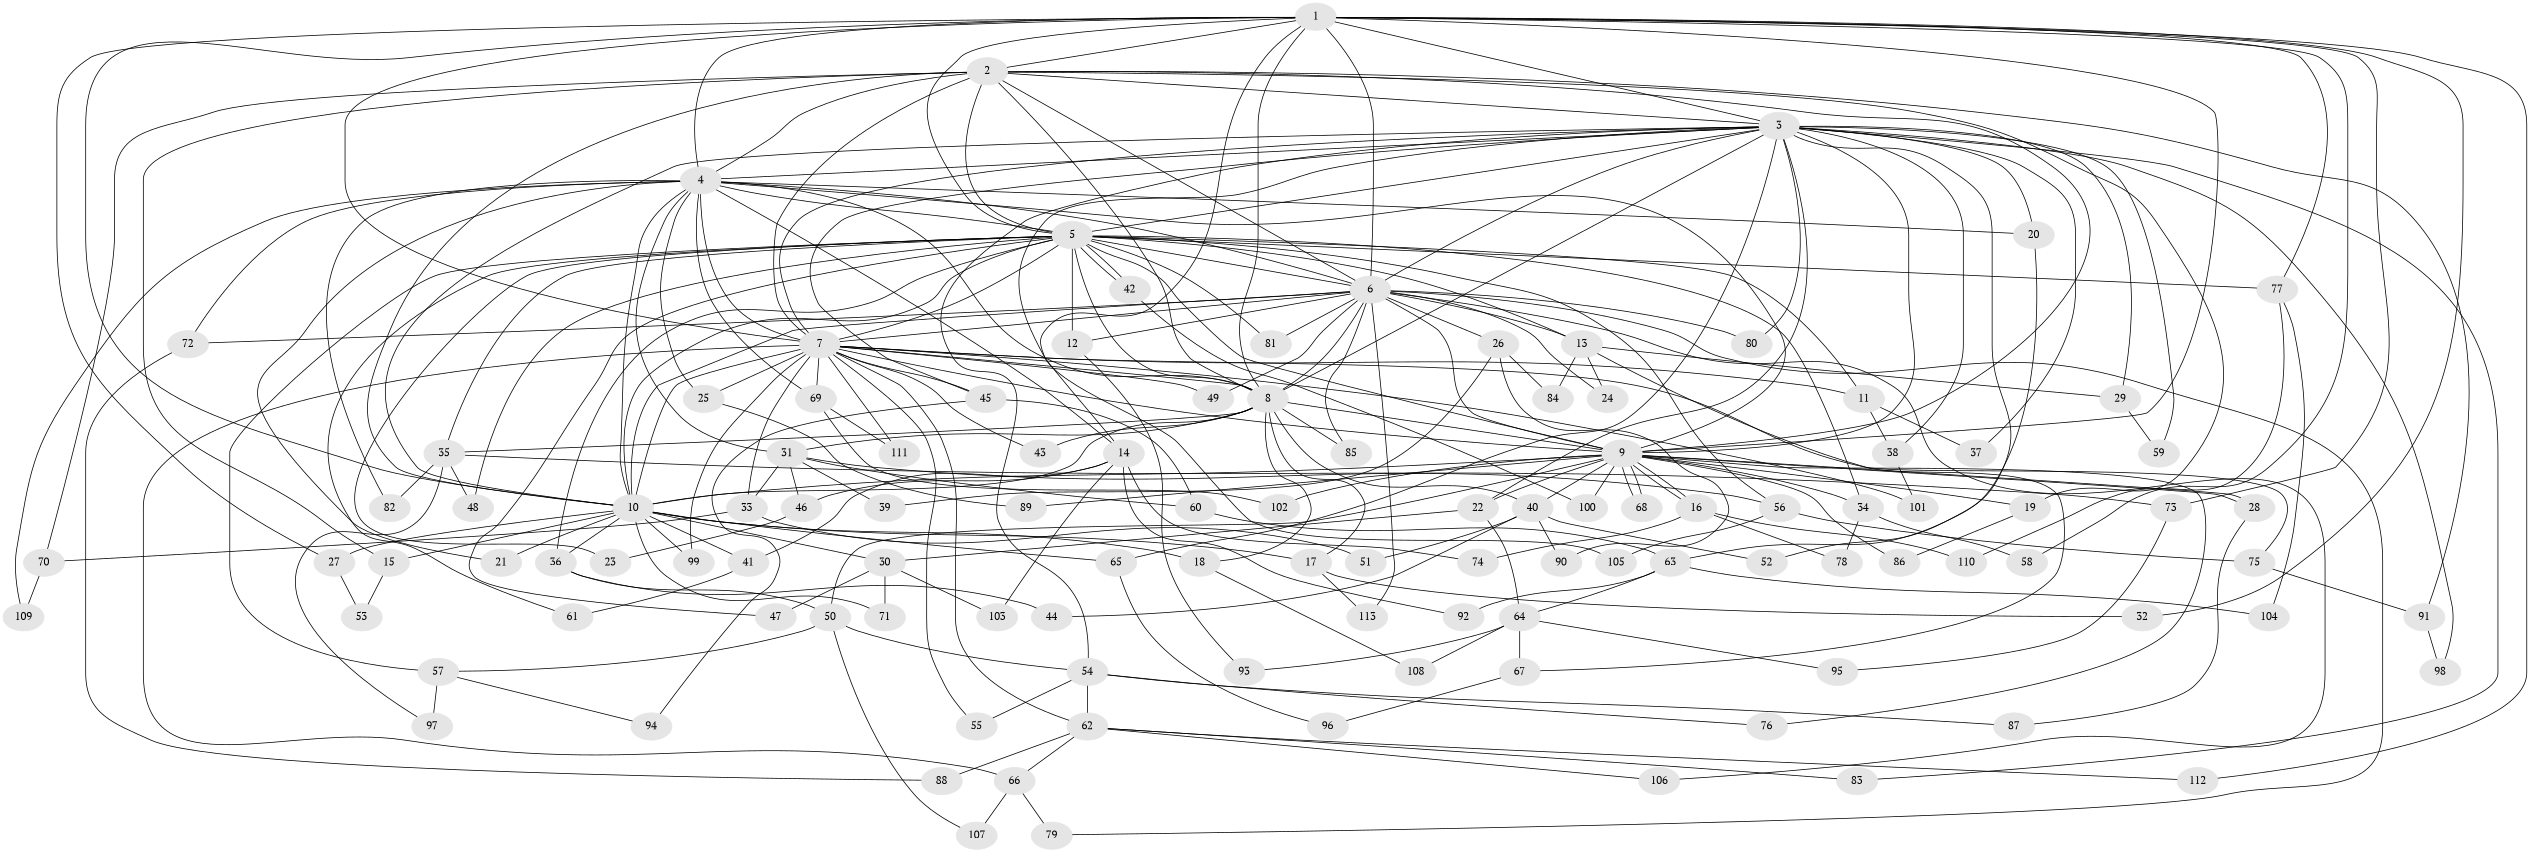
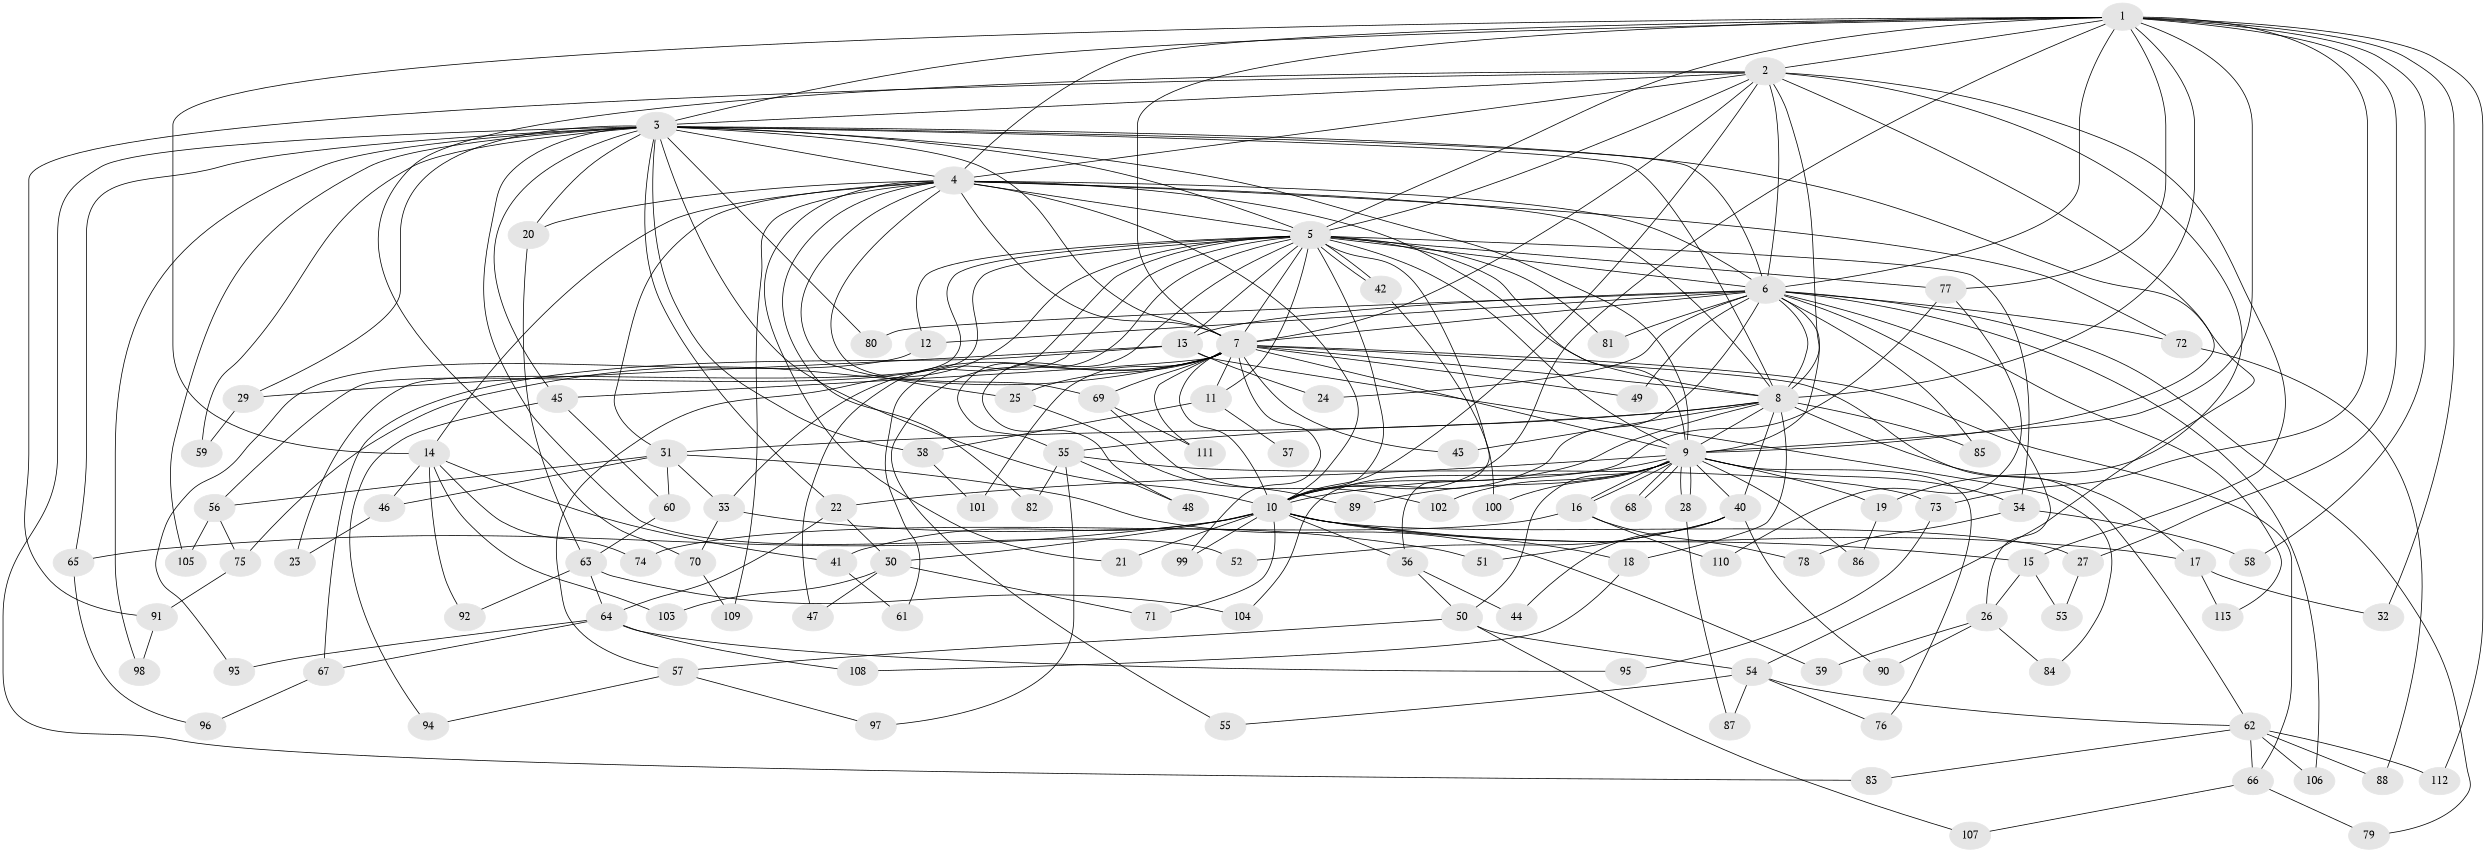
edge "3" -- "37": removed
edge "15" -- "26": added
